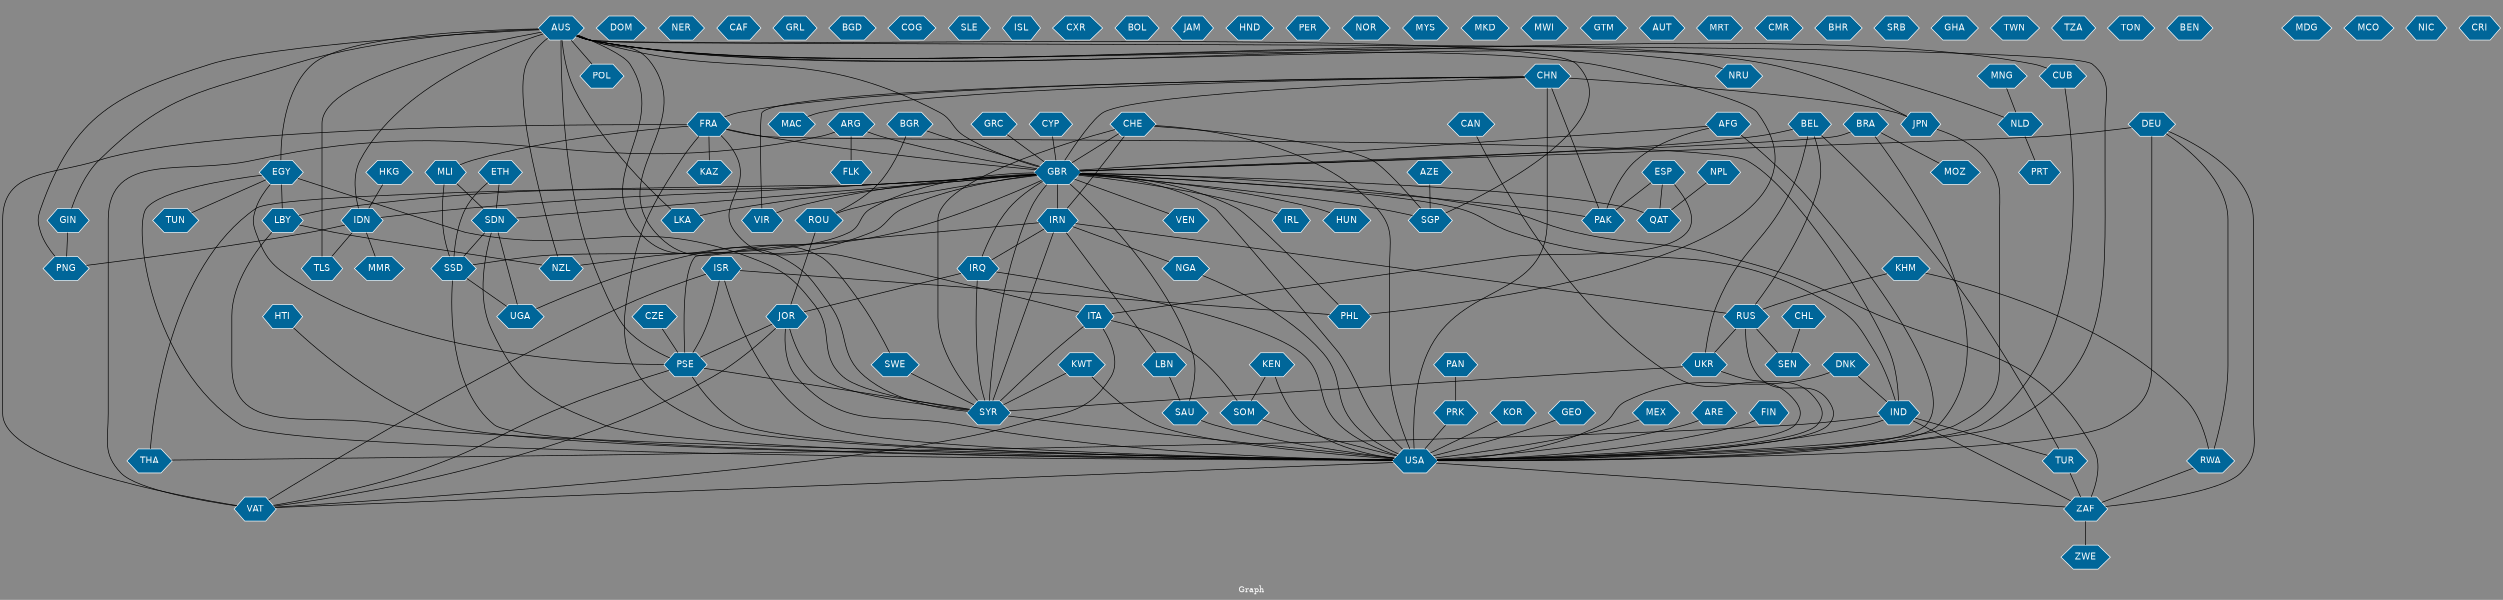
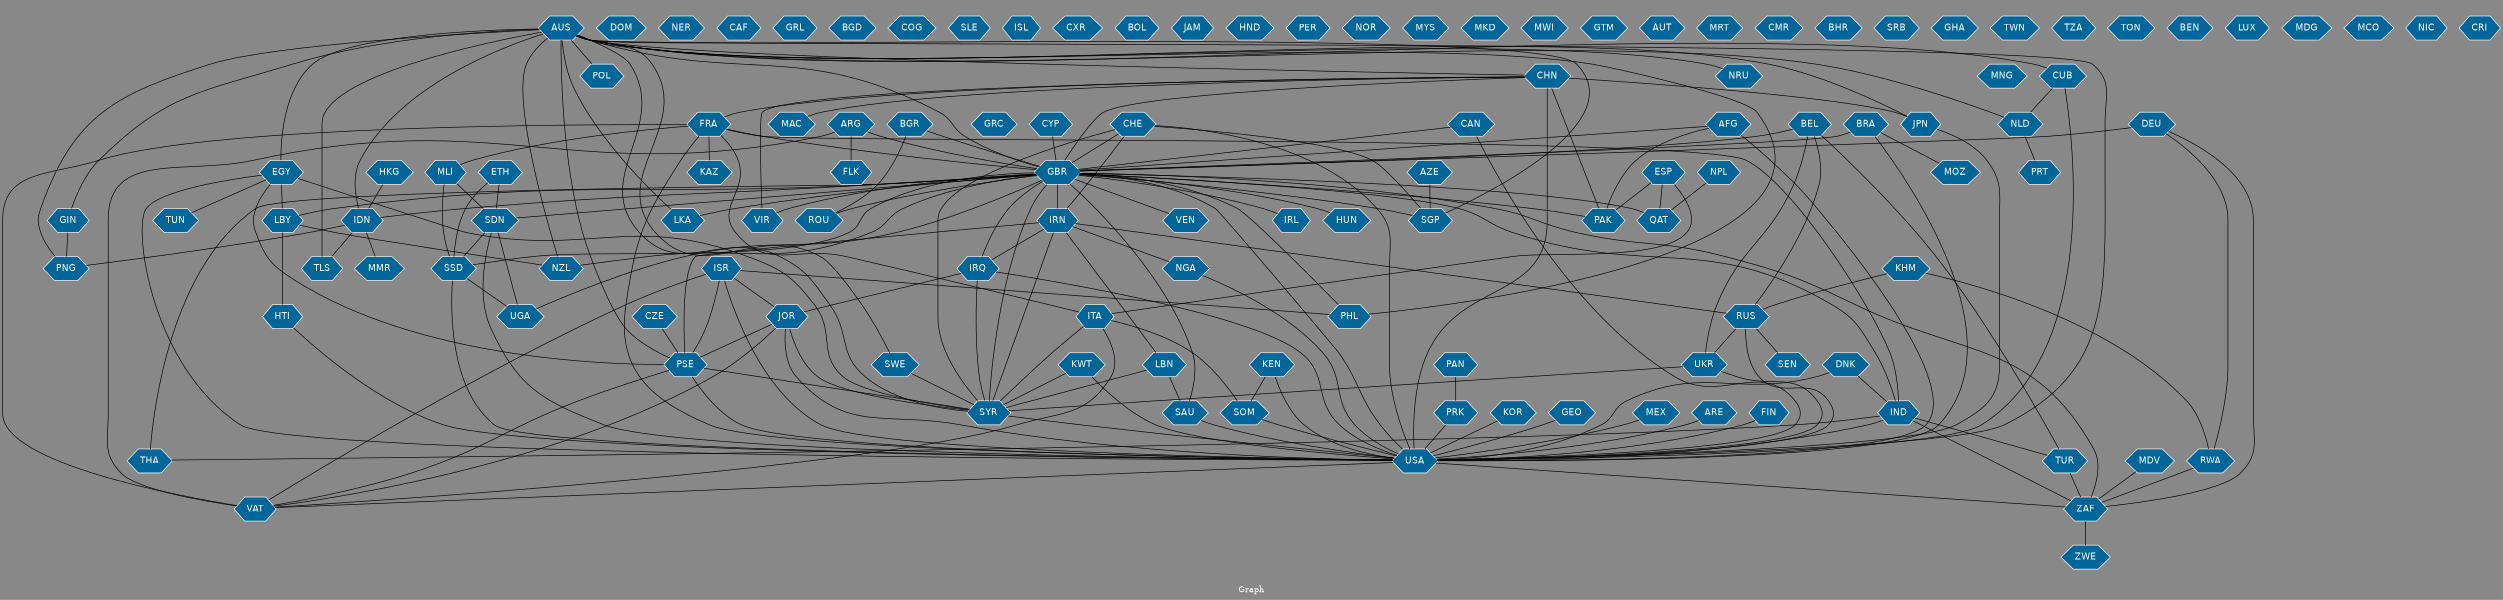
node "LUX": added
edge "AUS" -- "CHN": added
edge "MNG" -- "NLD": now "CUB" -- "NLD"
edge "GRC" -- "GBR": now "CAN" -- "GBR"
edge "ROU" -- "JOR": now "ISR" -- "JOR"
node "CHL": removed
edge "LBN" -- "SYR": added
edge "LBY" -- "USA": now "LBY" -- "HTI"
edge "DEU" -- "USA": removed
node "MDV": added
